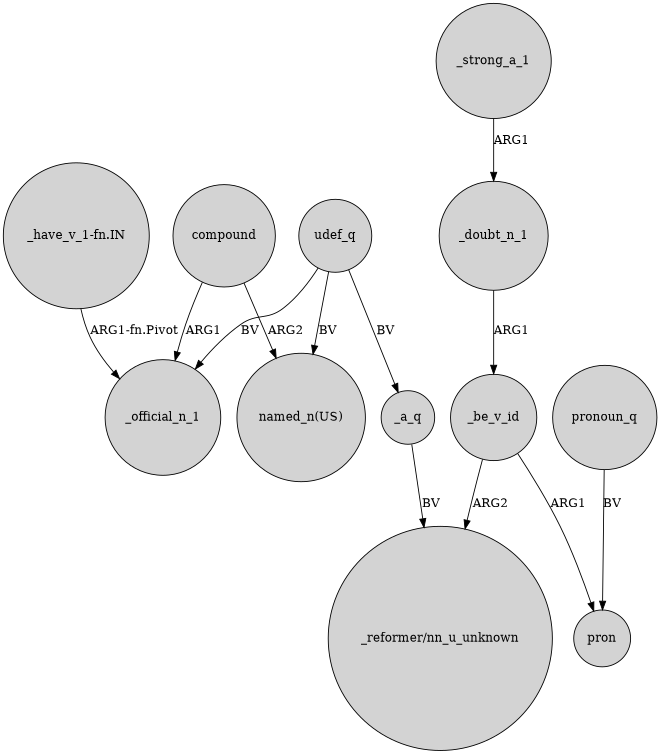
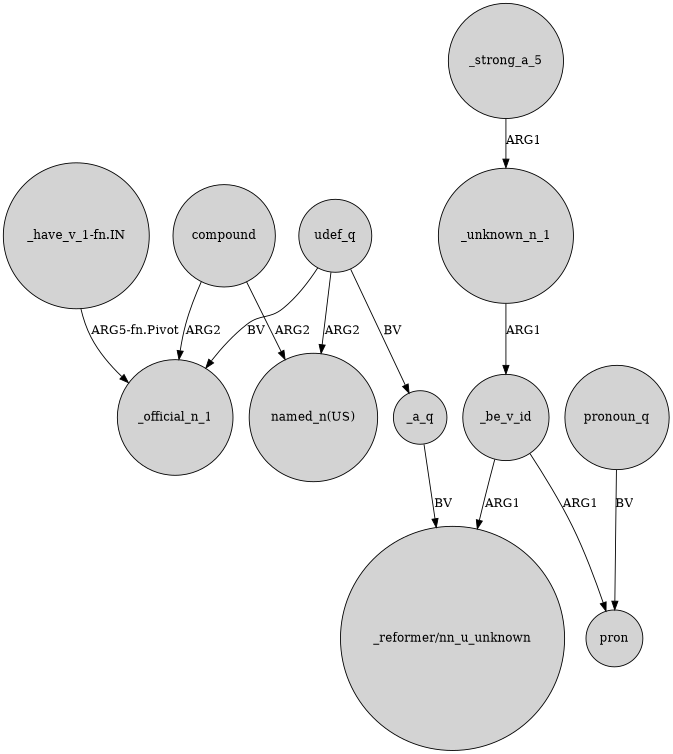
node "_strong_a_1": label "_strong_a_1" -> "_strong_a_5"
node "_doubt_n_1": label "_doubt_n_1" -> "_unknown_n_1"
edge "_have_v_1-fn.IN" -> "_official_n_1": label "ARG1-fn.Pivot" -> "ARG5-fn.Pivot"
edge "compound" -> "_official_n_1": label "ARG1" -> "ARG2"
edge "udef_q" -> "named_n(US)": label "BV" -> "ARG2"
edge "_be_v_id" -> "_reformer/nn_u_unknown": label "ARG2" -> "ARG1"
